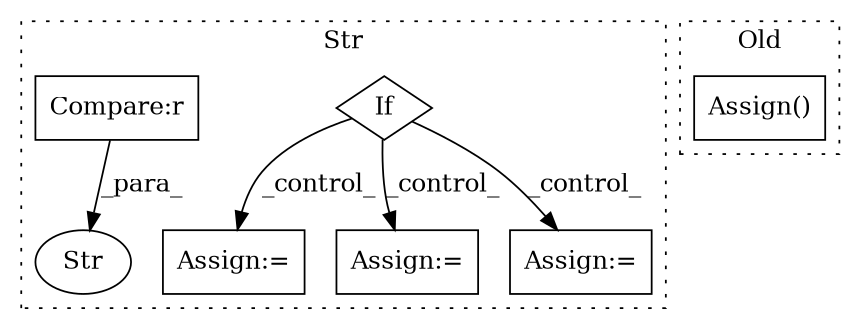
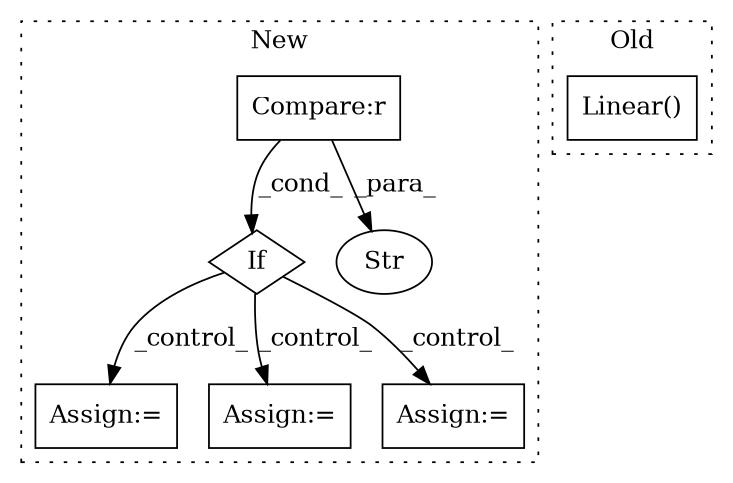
cluster "Str": label "Str" -> "New"
node "Assign()": label "Assign()" -> "Linear()"
edge "Compare:r" -> "If": added, label "_cond_"
